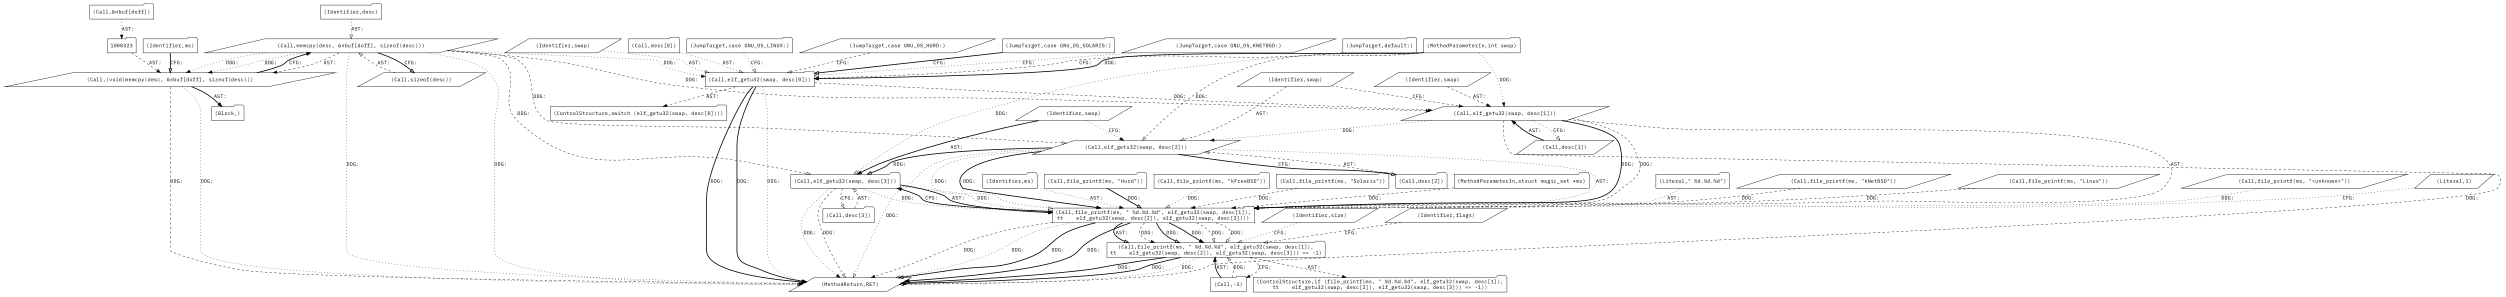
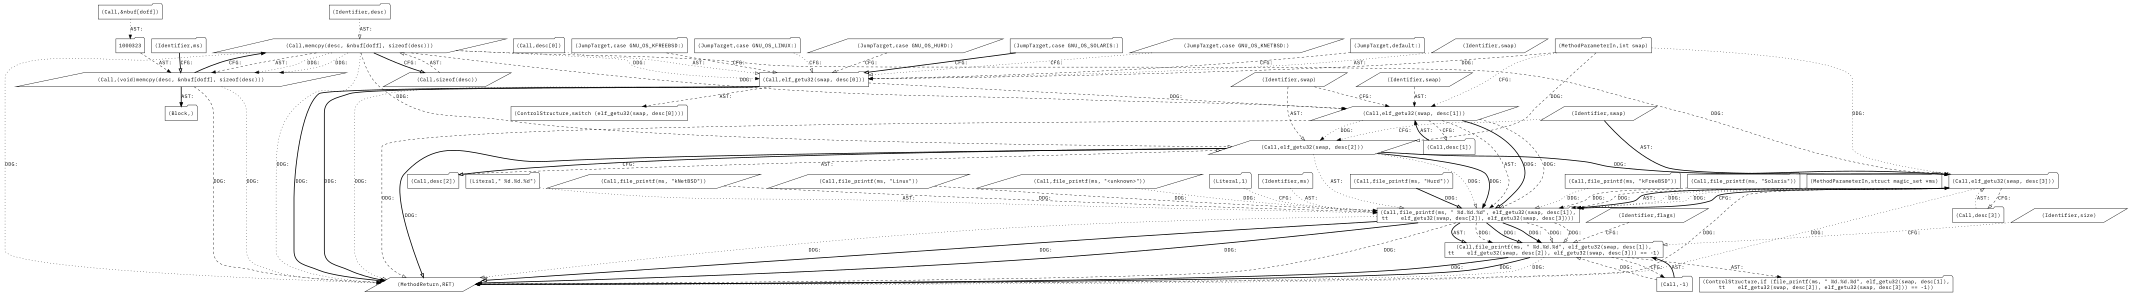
node "(JumpTarget,case GNU_OS_KFREEBSD:)": added
edge "(MethodParameterIn,int swap)" -> "(Call,elf_getu32(swap, desc[0]))": style bold -> dashed
edge "(MethodParameterIn,int swap)" -> "(Call,elf_getu32(swap, desc[1]))": label "DDG: " -> "CFG: "
edge "(Call,elf_getu32(swap, desc[1]))" -> "(Call,desc[1])": style dotted -> dashed
node "(Call,desc[1])": shape parallelogram -> folder
edge "(Call,elf_getu32(swap, desc[2]))" -> "(MethodReturn,RET)": style dotted -> bold
node "(Literal,1)": shape parallelogram -> folder
edge "(Call,desc[3])" -> "(Call,elf_getu32(swap, desc[3]))": style dashed -> dotted
